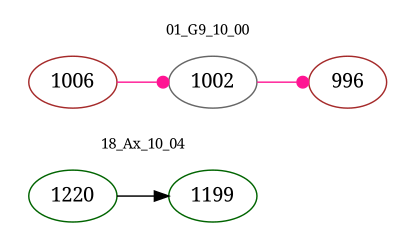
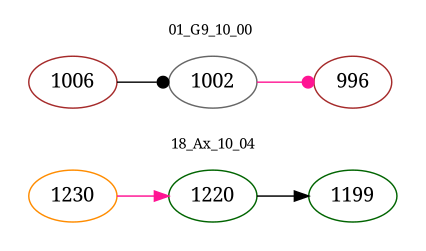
edge "1006" -> "1002": color deeppink -> black
node "1230": added
